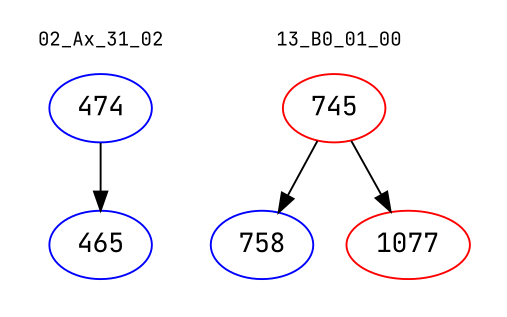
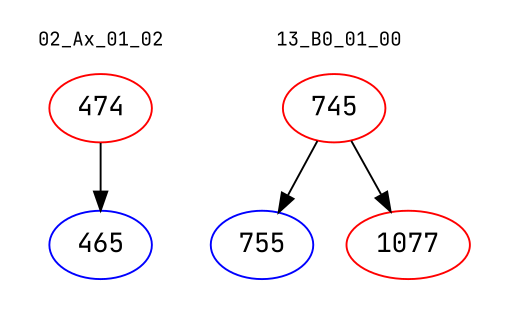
cluster "02_Ax_31_02": label "02_Ax_31_02" -> "02_Ax_01_02"
node "474": color blue -> red
node "758": label "758" -> "755"
